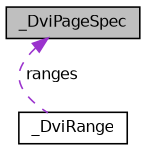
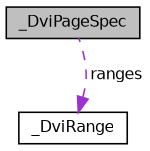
edge "_DviRange" -> "_DviPageSpec": reversed
